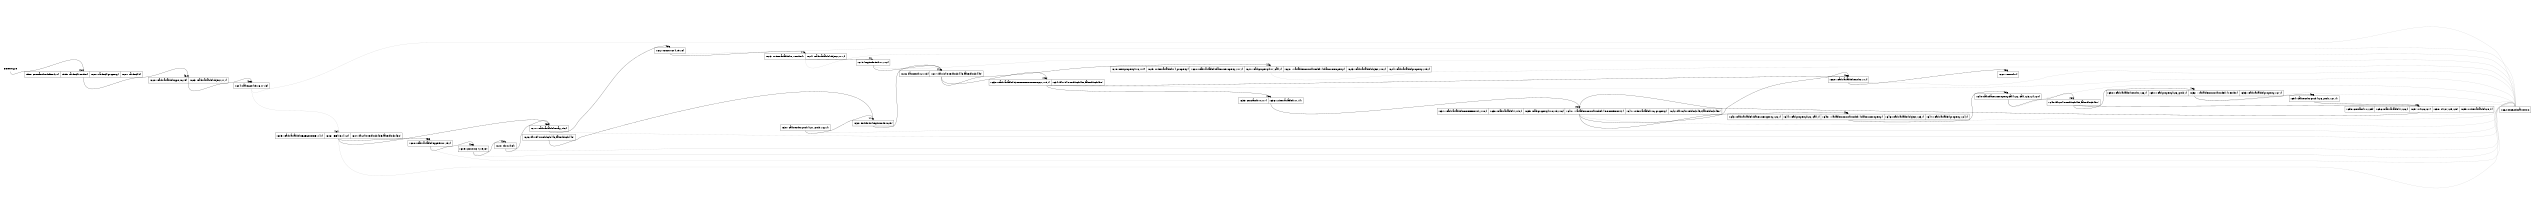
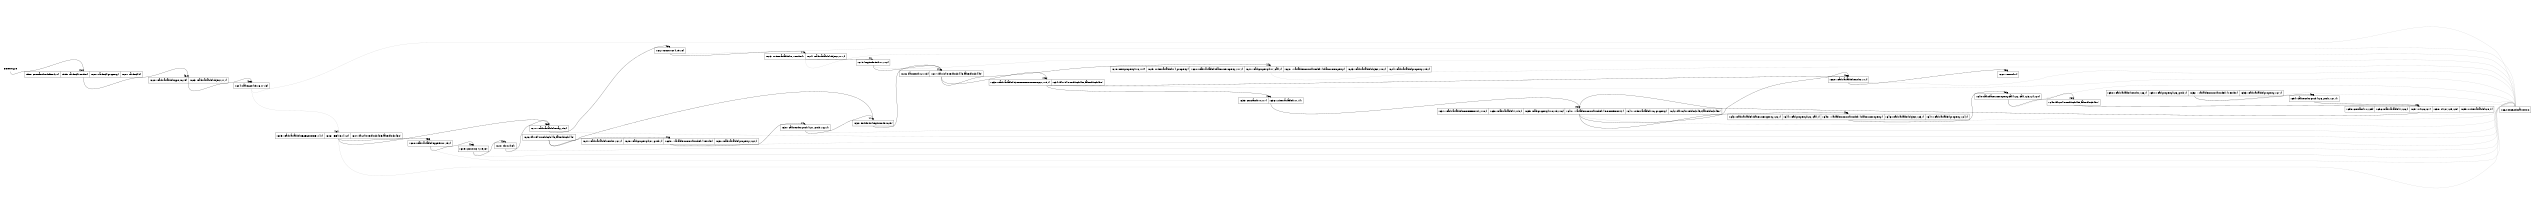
edge "1649: if[v20](true-block:455,false-block:457)" -> "1650: read-variable['results',v26,-]": removed
node "1627: read-variable['results',v21,-]": added
